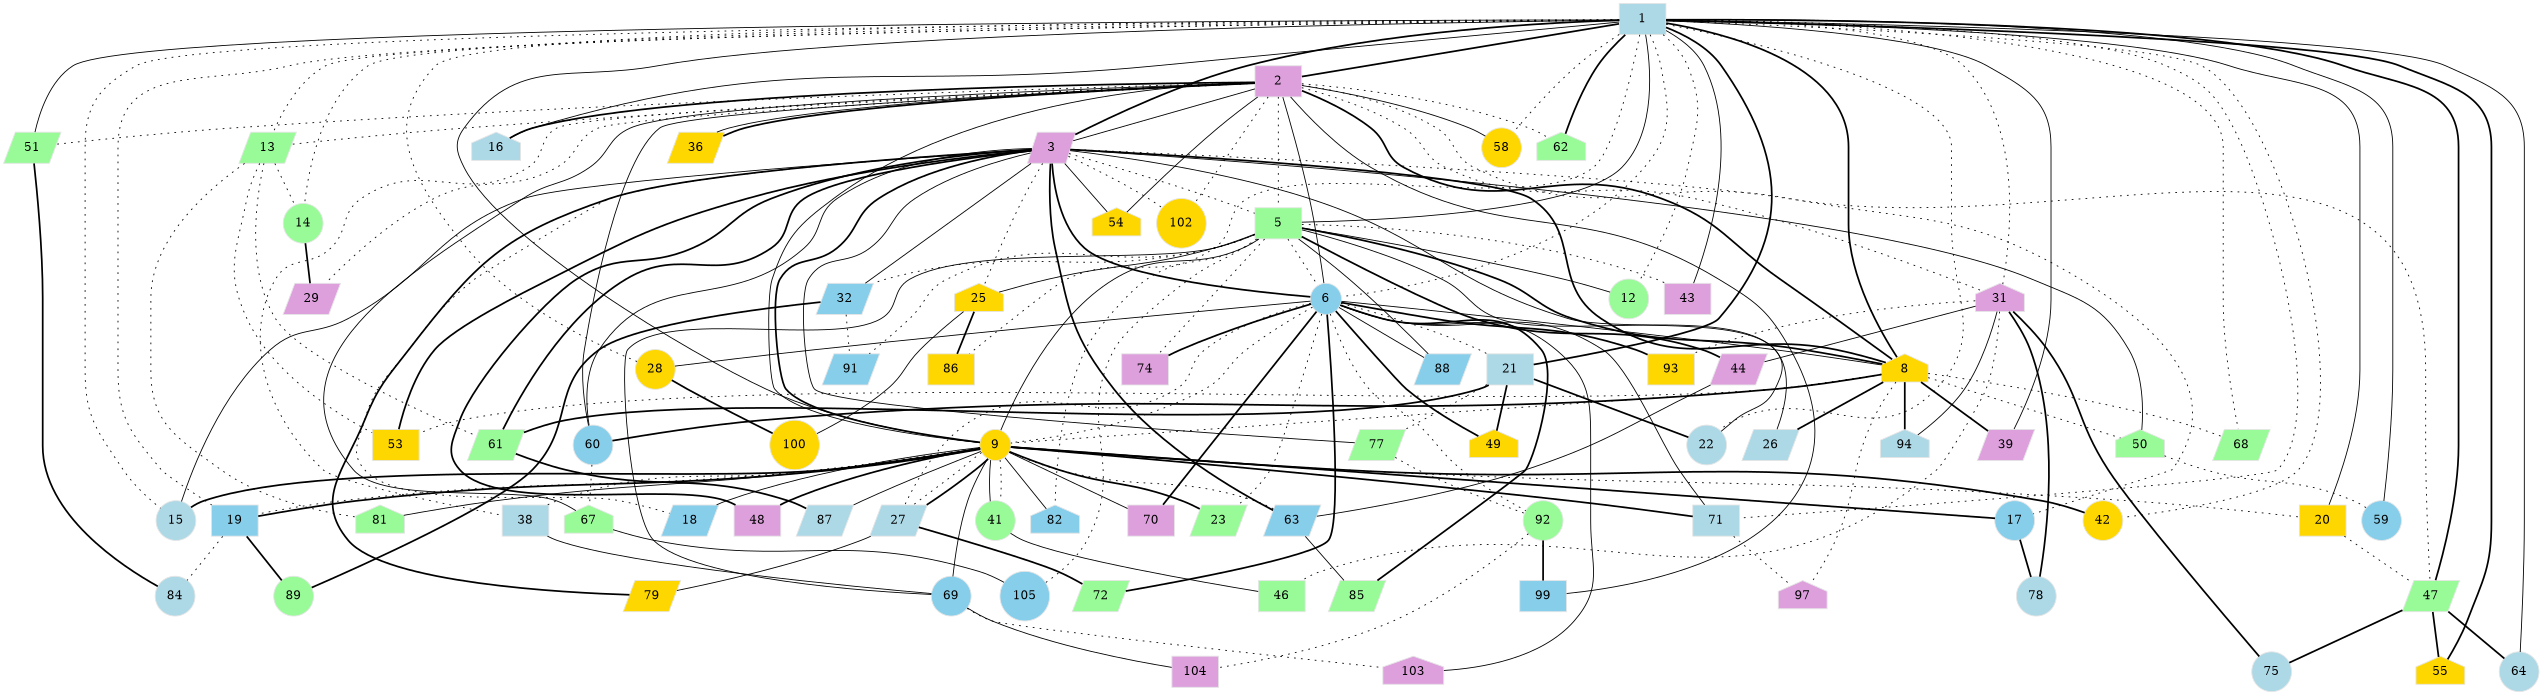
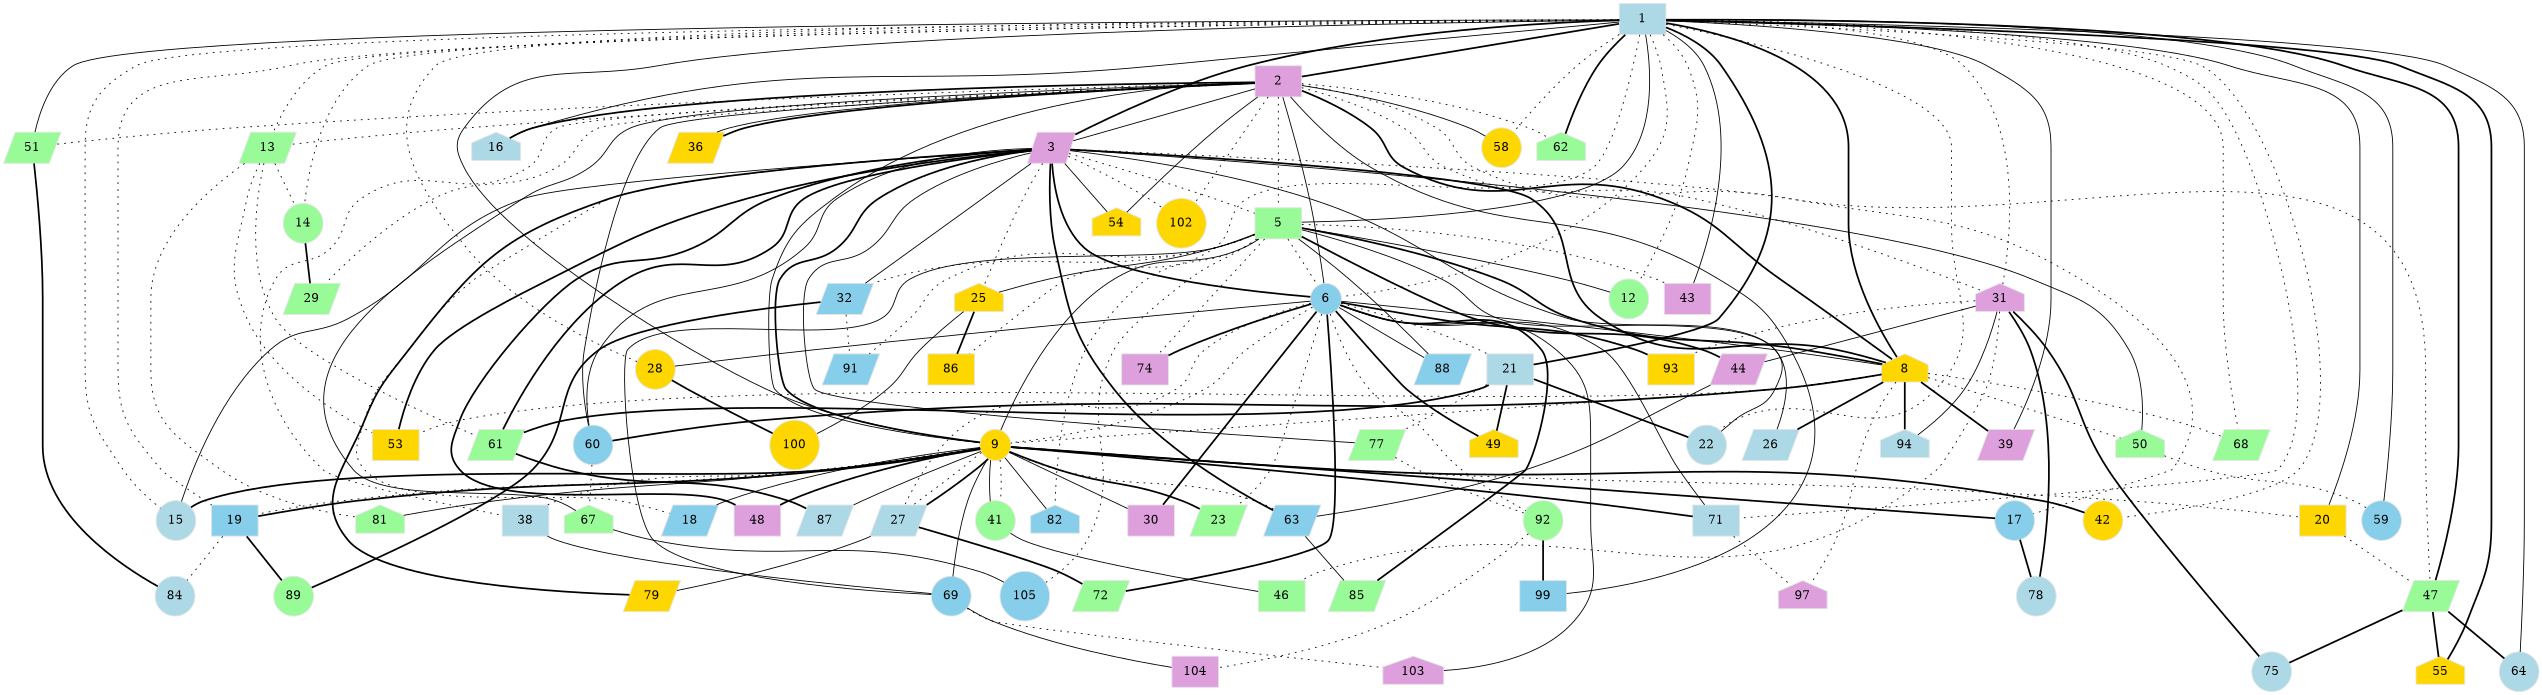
node "29": fillcolor plum -> palegreen
node "70": label "70" -> "30"
